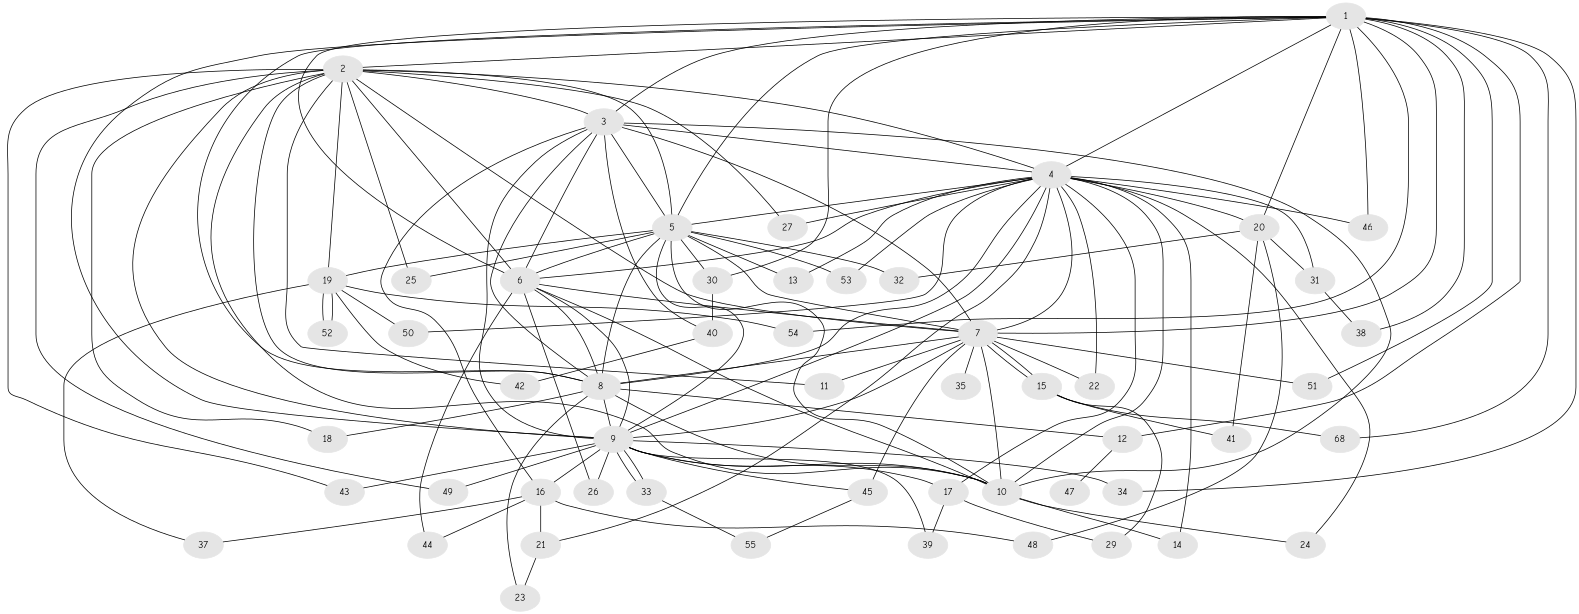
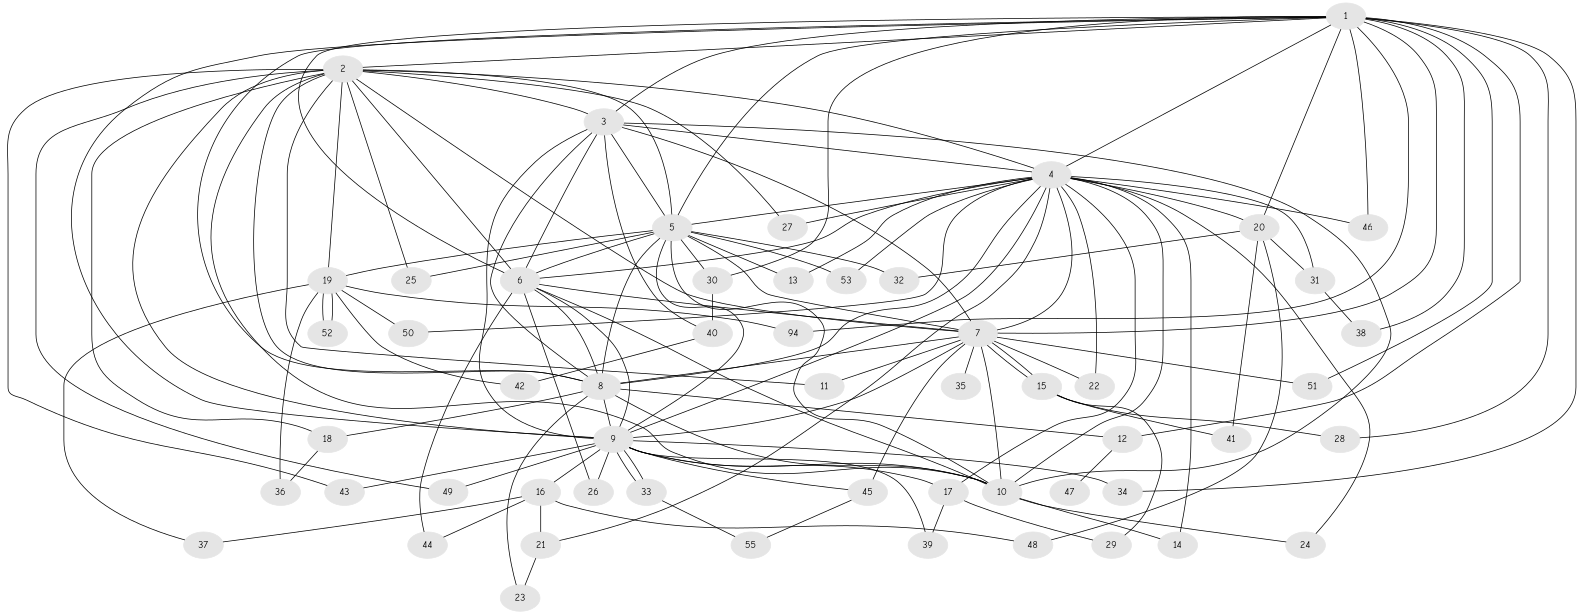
edge "3" -- "16": removed
node "54": label "54" -> "94"
node "68": label "68" -> "28"
node "36": added
